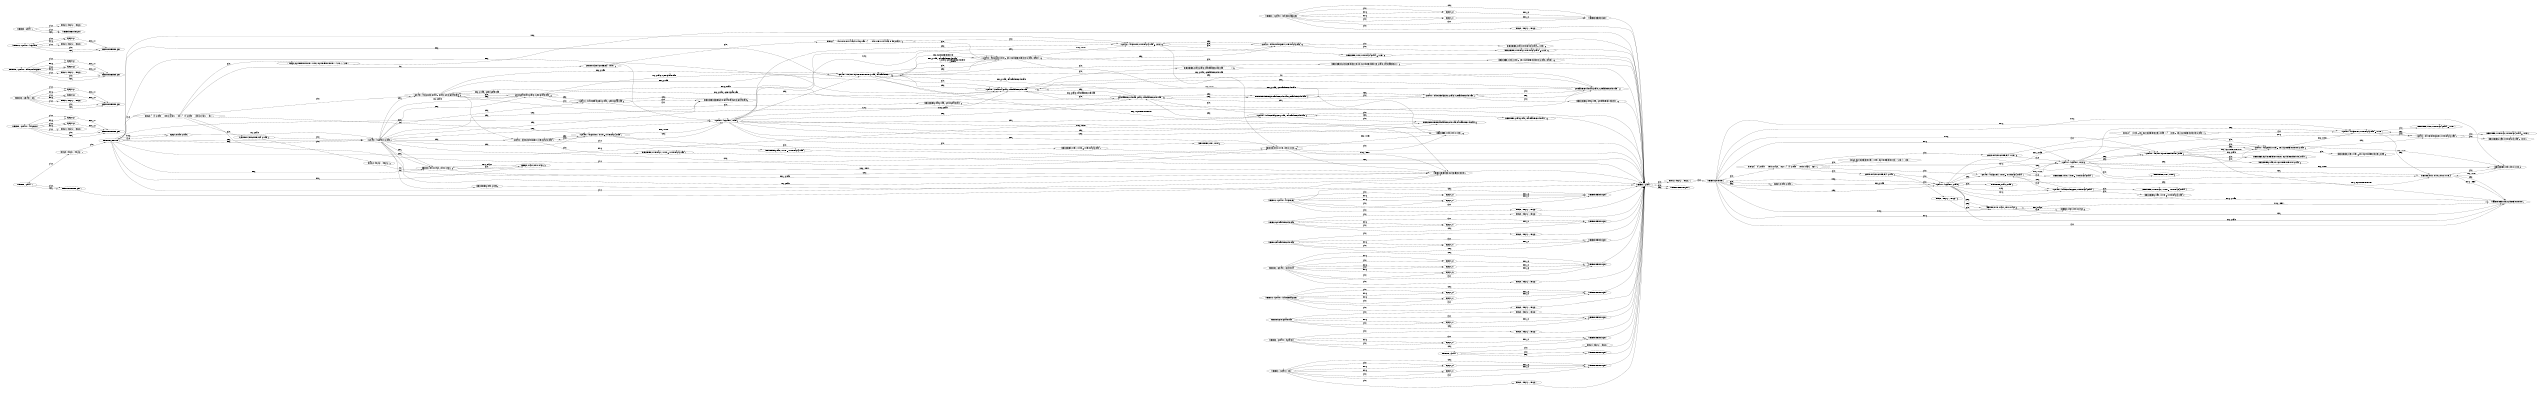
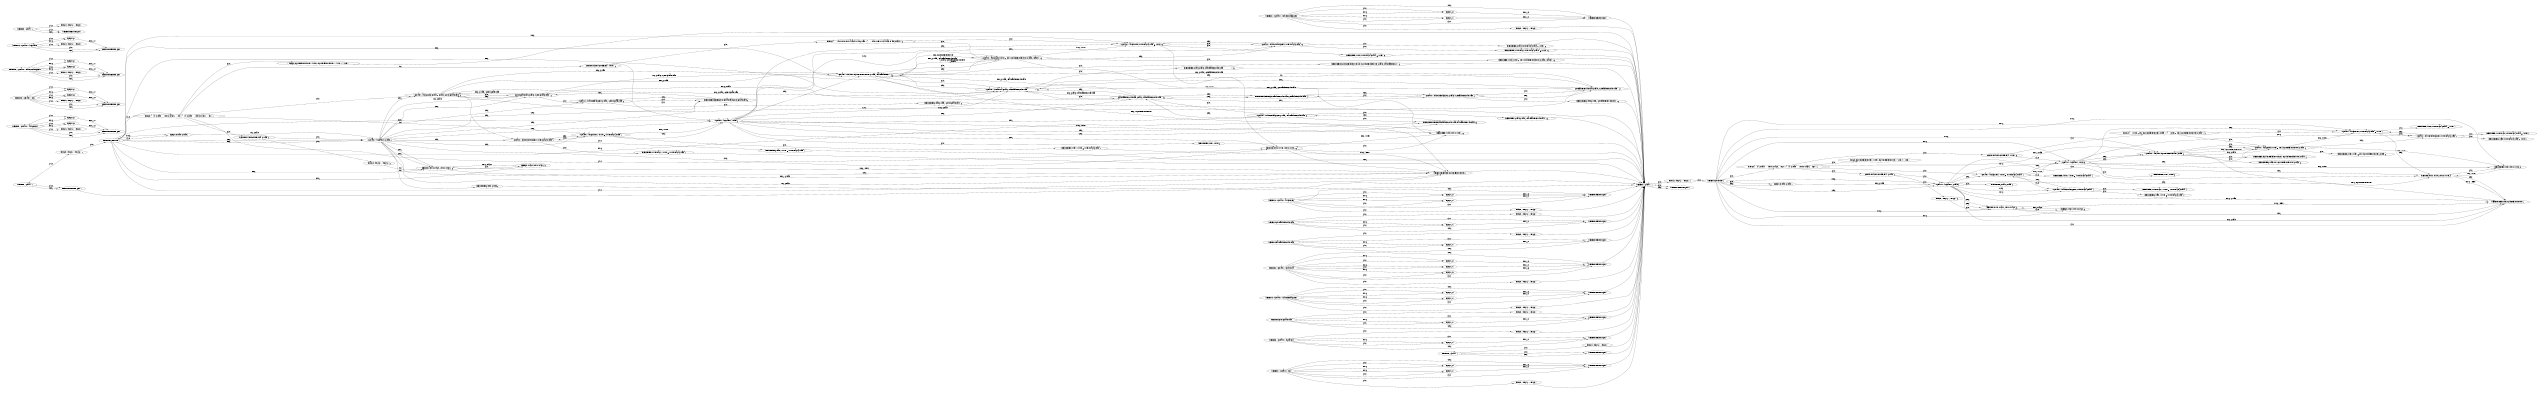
edge "(<operator>.indirectFieldAccess,profile->GetOriginalProfile)" -> "(GetOriginalProfile,profile->GetOriginalProfile())": now "(FIELD_IDENTIFIER,GetOriginalProfile,GetOriginalProfile)" -> "(GetOriginalProfile,profile->GetOriginalProfile())"
